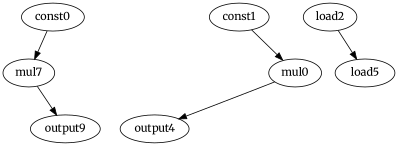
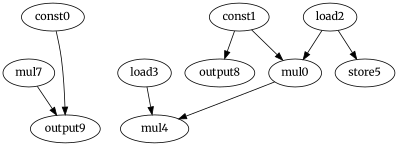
edge "const0" -> "mul7": now "const0" -> "output9"
edge "load2" -> "mul0": added
node "load3": added
node "output8": added
node "load5": label "load5" -> "store5"
node "output4": label "output4" -> "mul4"
